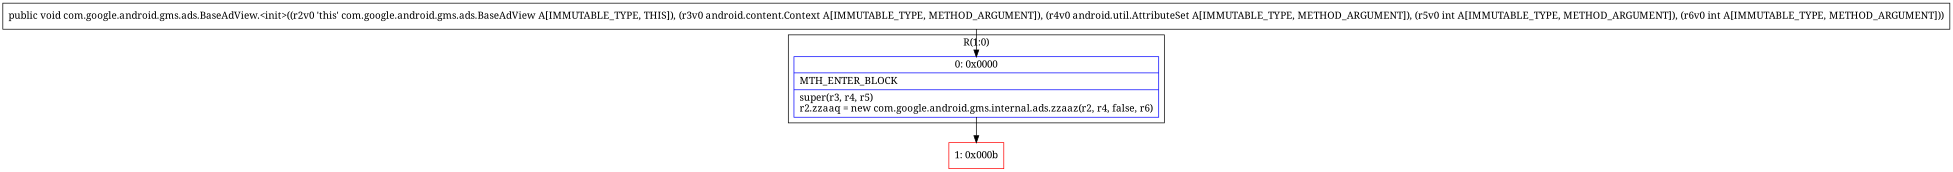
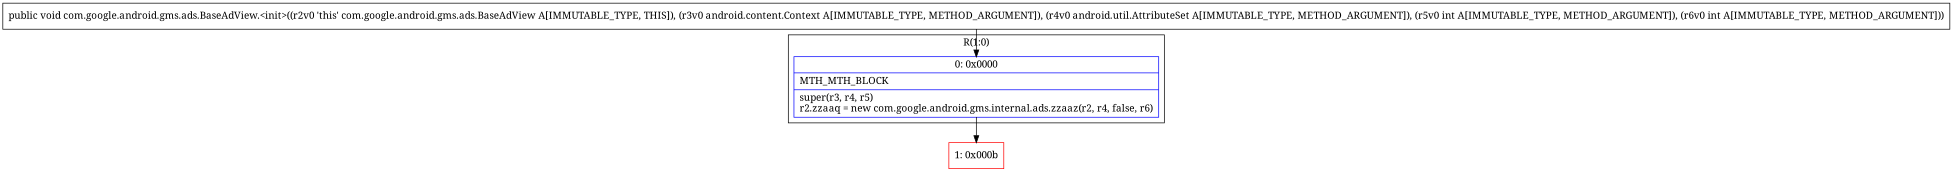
node "0: 0x0000": text "MTH_ENTER_BLOCK" -> "MTH_MTH_BLOCK"
